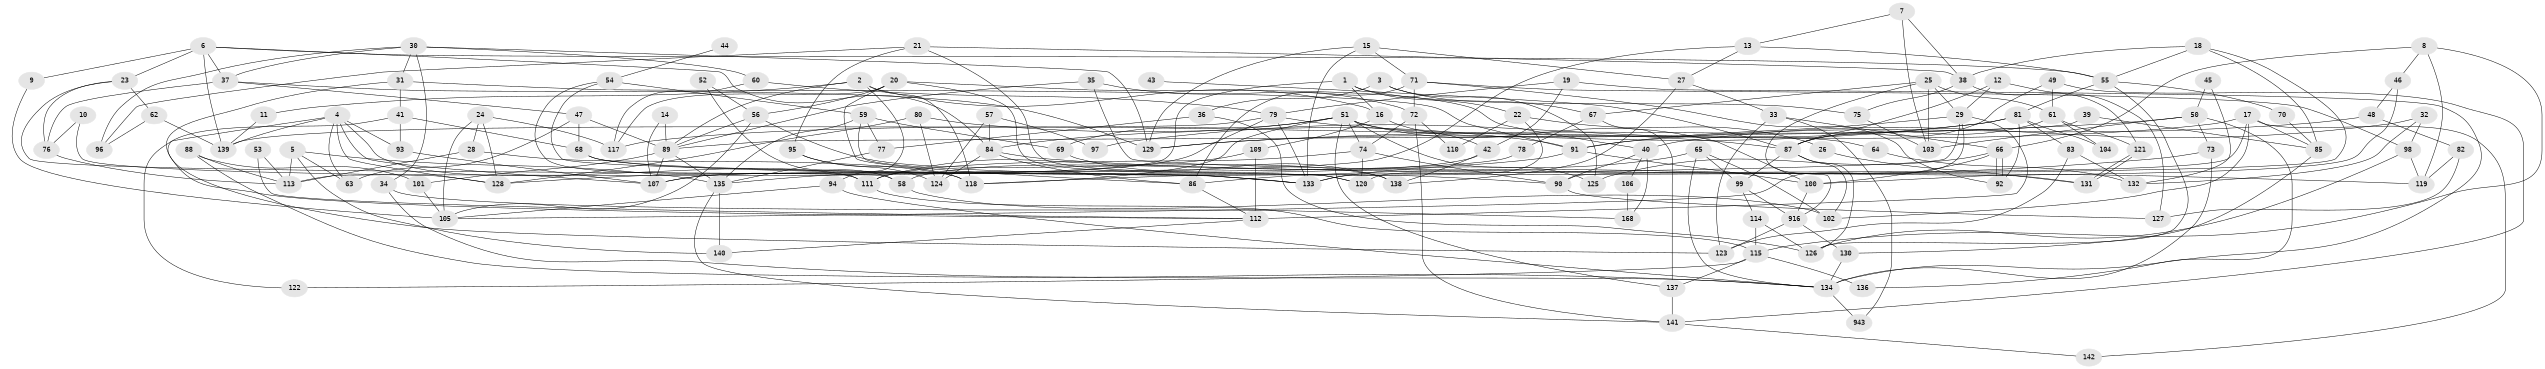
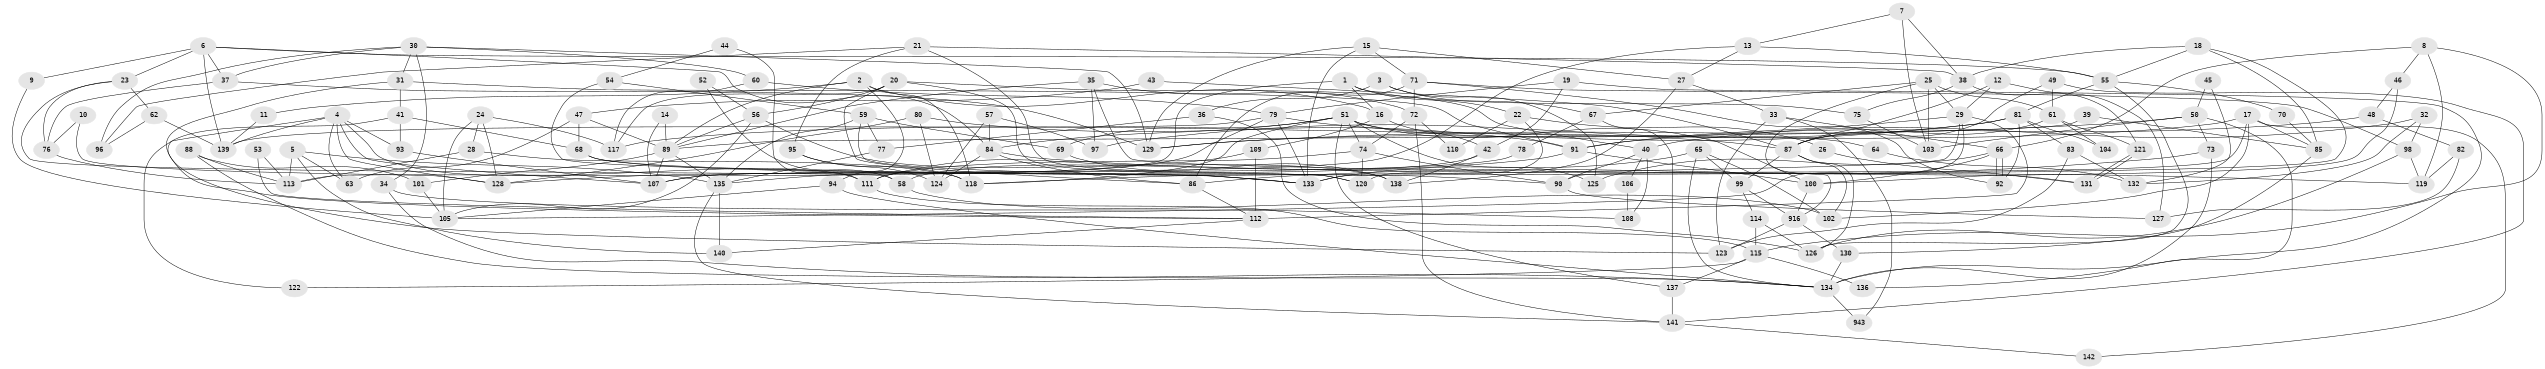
edge "37" -- "47": now "43" -- "47"
edge "35" -- "97": added
edge "54" -- "111": now "44" -- "111"
node "168": label "168" -> "108"
